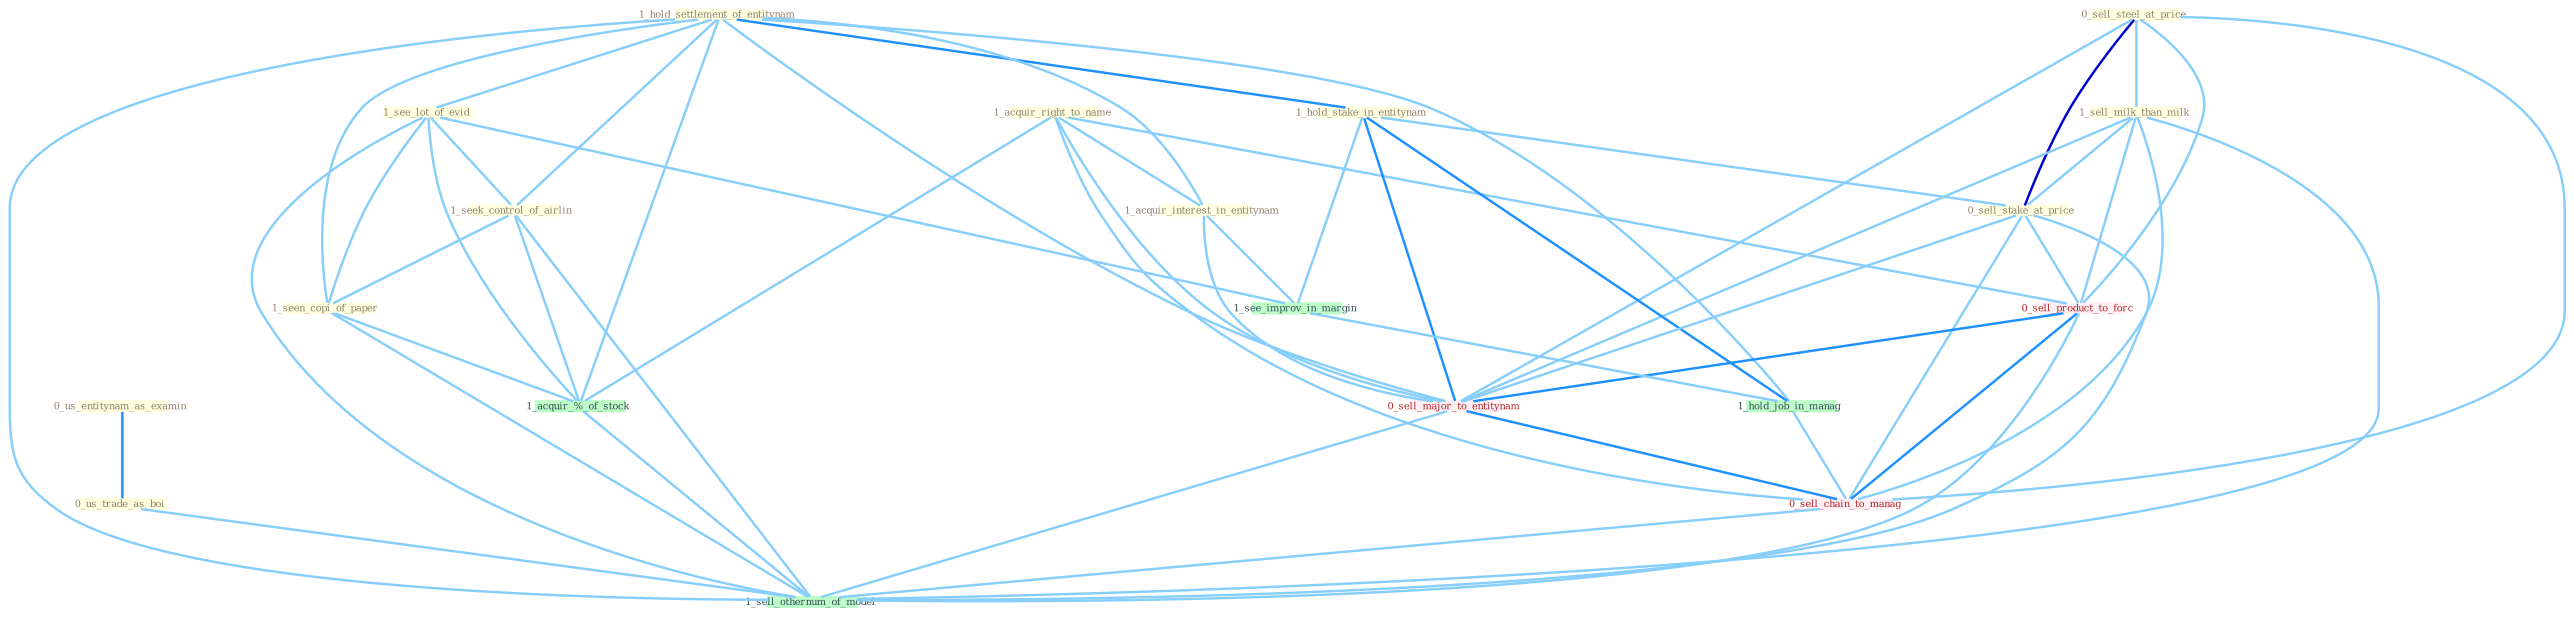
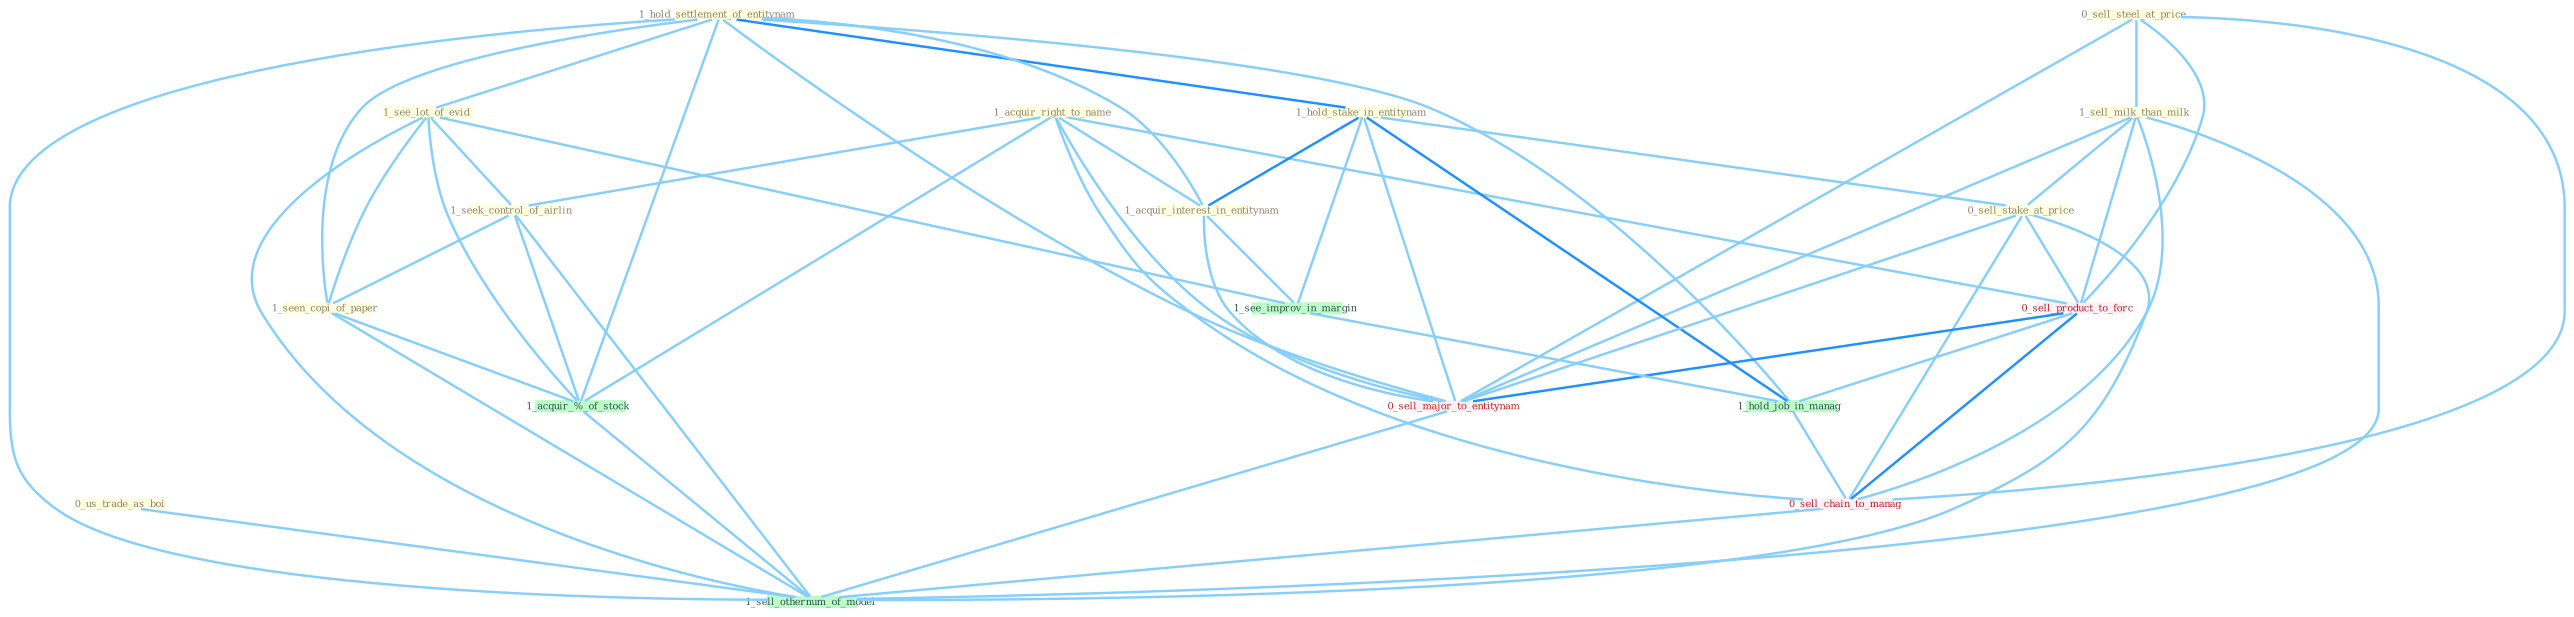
edge "0_sell_steel_at_price" -- "0_sell_stake_at_price": removed
edge "1_hold_settlement_of_entitynam" -- "1_seek_control_of_airlin": now "1_acquir_right_to_name" -- "1_seek_control_of_airlin"
edge "1_hold_stake_in_entitynam" -- "1_acquir_interest_in_entitynam": added
edge "1_hold_stake_in_entitynam" -- "0_sell_major_to_entitynam": color #1e90ff -> #87cefa
node "0_us_entitynam_as_examin": removed
edge "0_sell_major_to_entitynam" -- "0_sell_chain_to_manag": removed
edge "0_sell_product_to_forc" -- "1_sell_othernum_of_model": now "0_sell_product_to_forc" -- "1_hold_job_in_manag"
